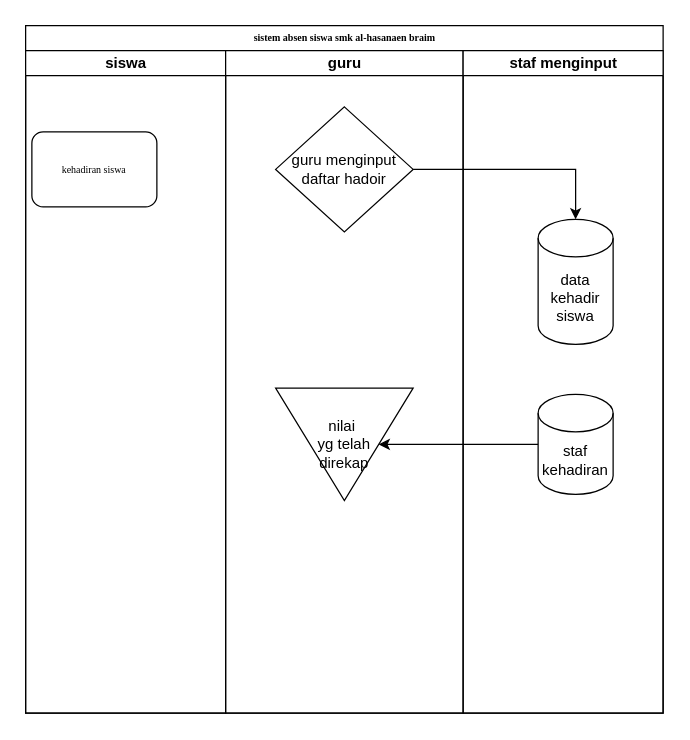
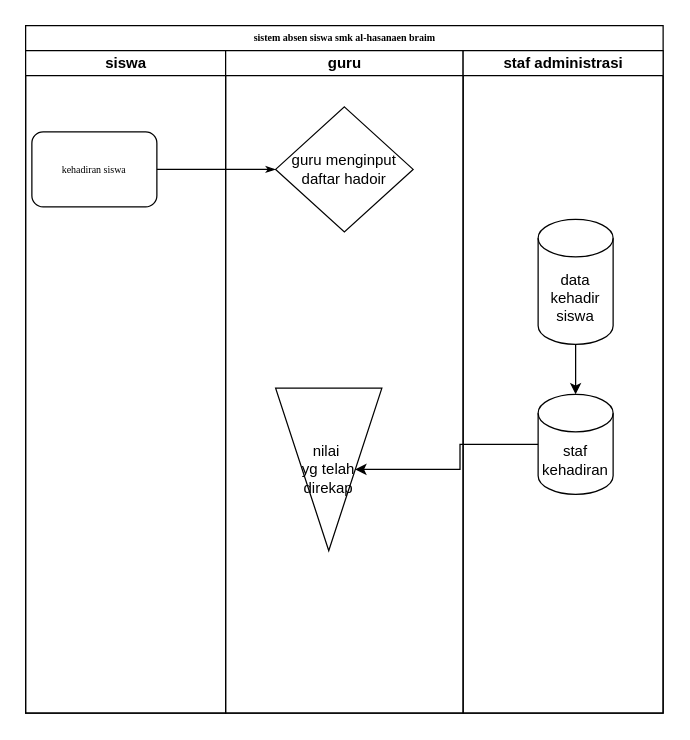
node "staf menginput": label "staf menginput" -> "staf administrasi"
edge "kehadiran siswa" -> "guru menginput daftar hadoir": added
edge "guru menginput daftar hadoir" -> "data kehadir siswa": removed
edge "data kehadir siswa" -> "staf kehadiran": added
node "nilai yg telah direkap": size 138x113 -> 106x163
